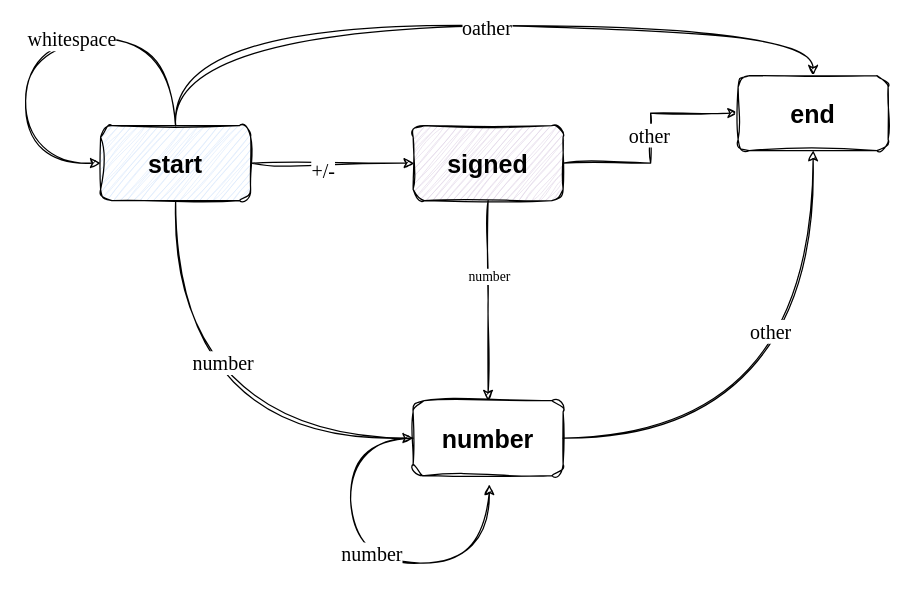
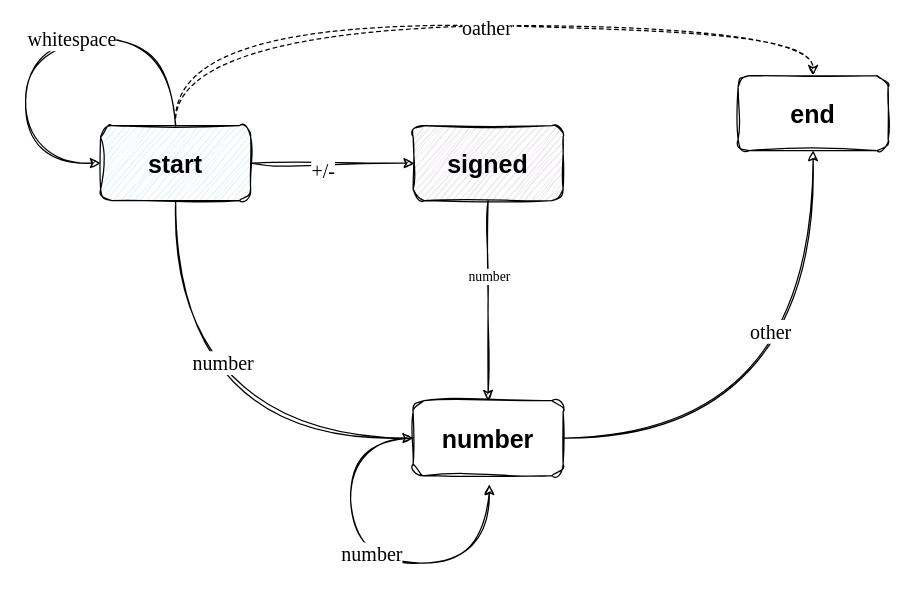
edge "start" -> "end": style solid -> dashed
edge "signed" -> "end": removed, label "other"
